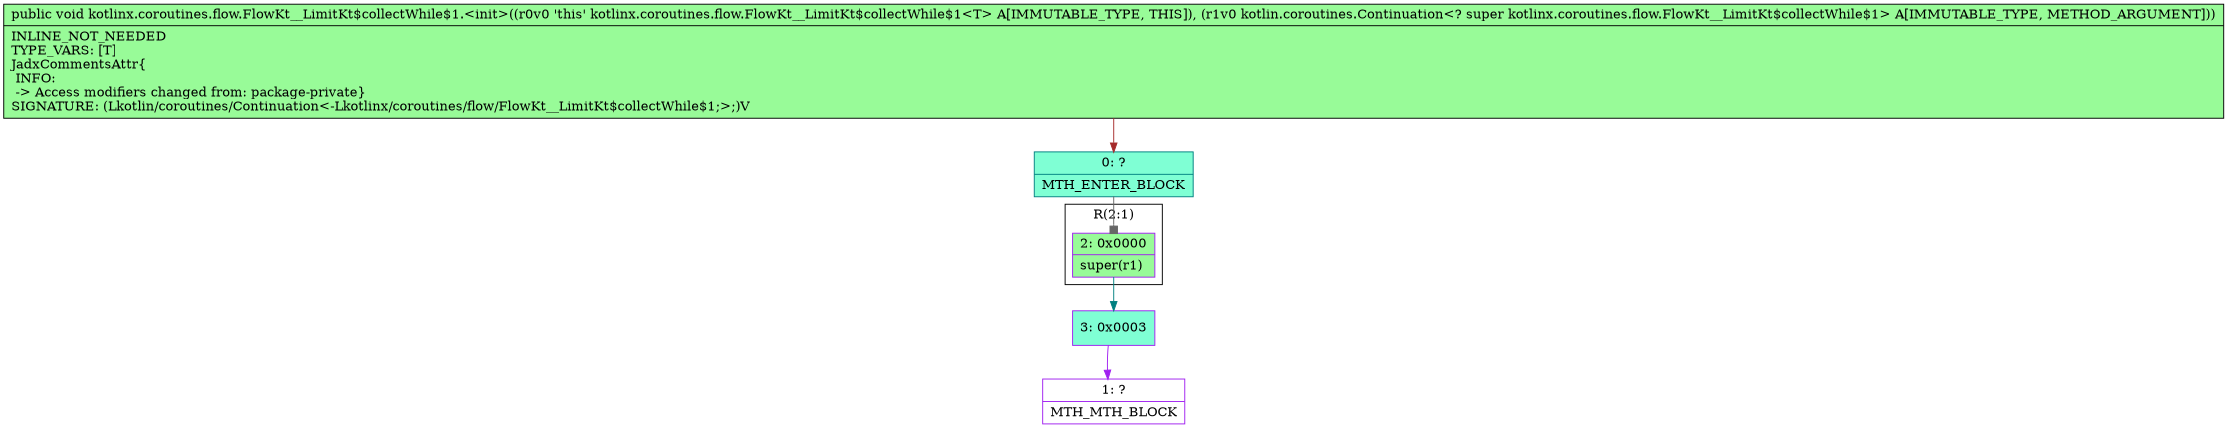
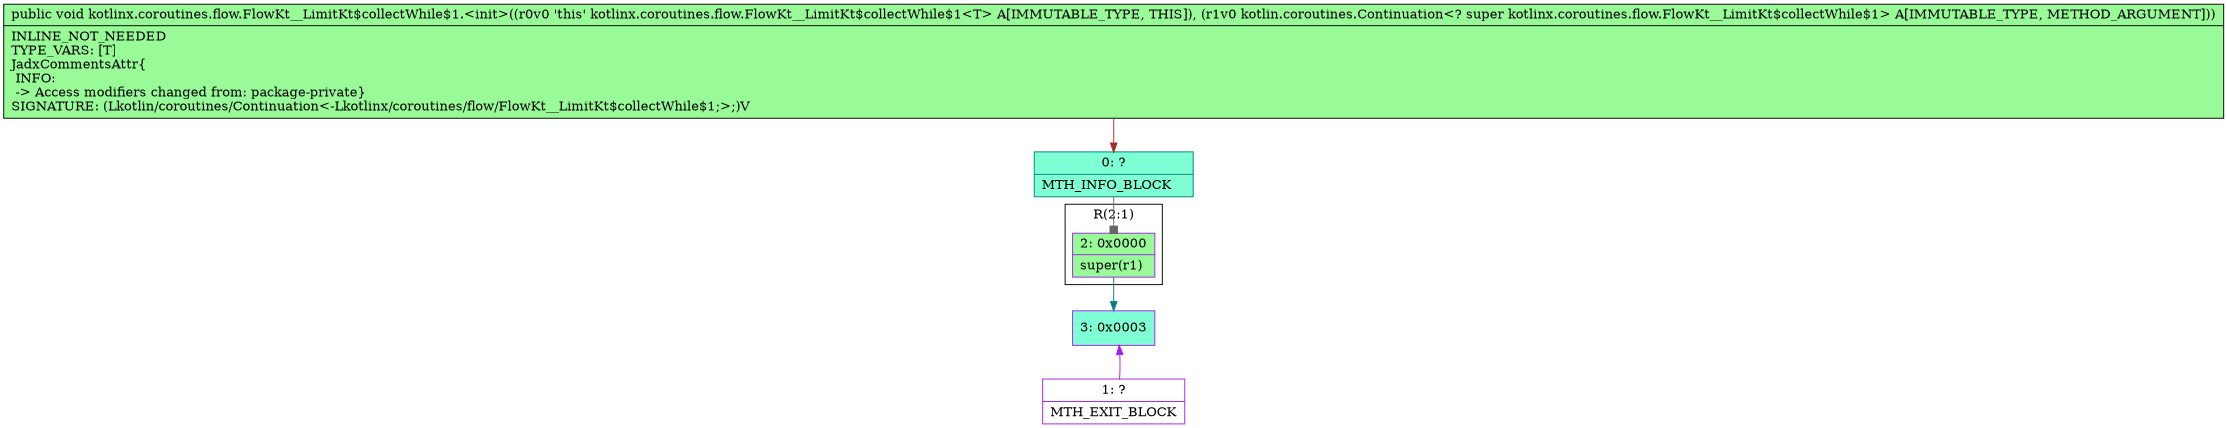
node "0: ?": text "MTH_ENTER_BLOCK" -> "MTH_INFO_BLOCK"
edge "3: 0x0003" -> "1: ?": reversed
node "1: ?": text "MTH_MTH_BLOCK" -> "MTH_EXIT_BLOCK"
